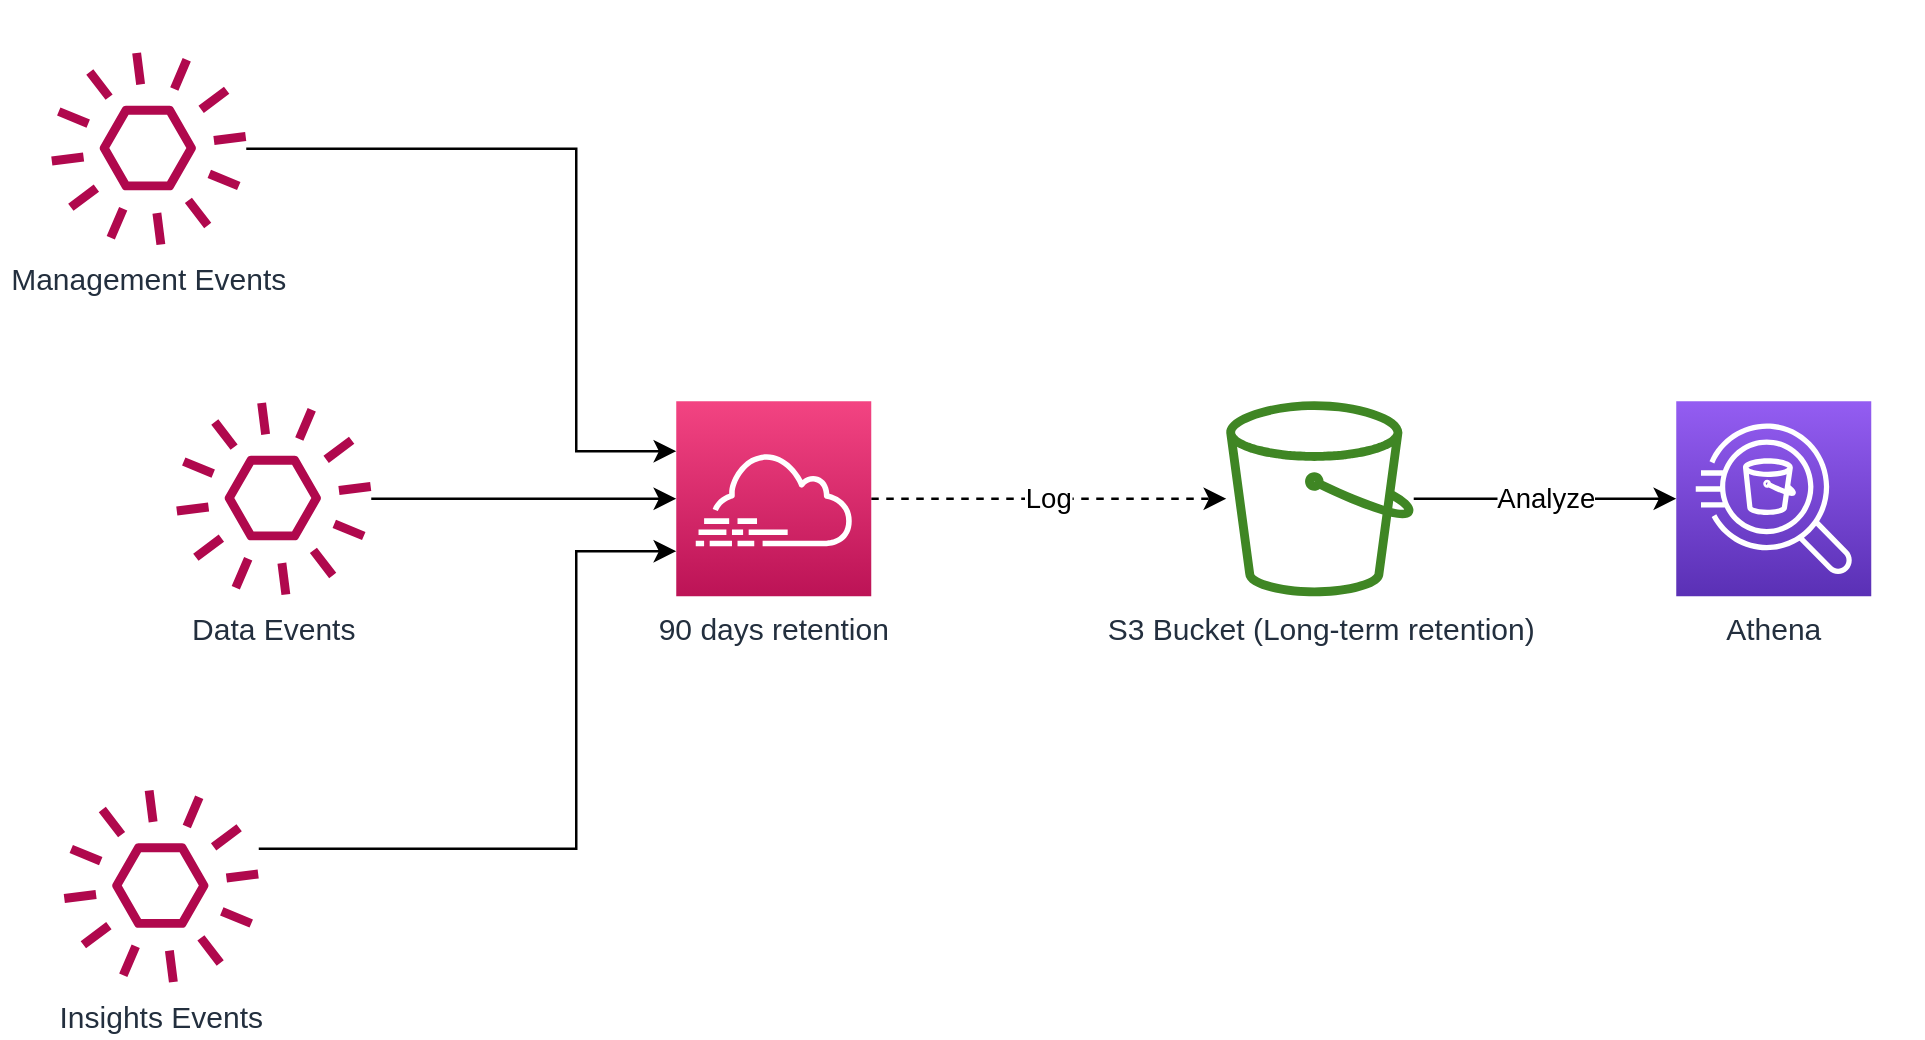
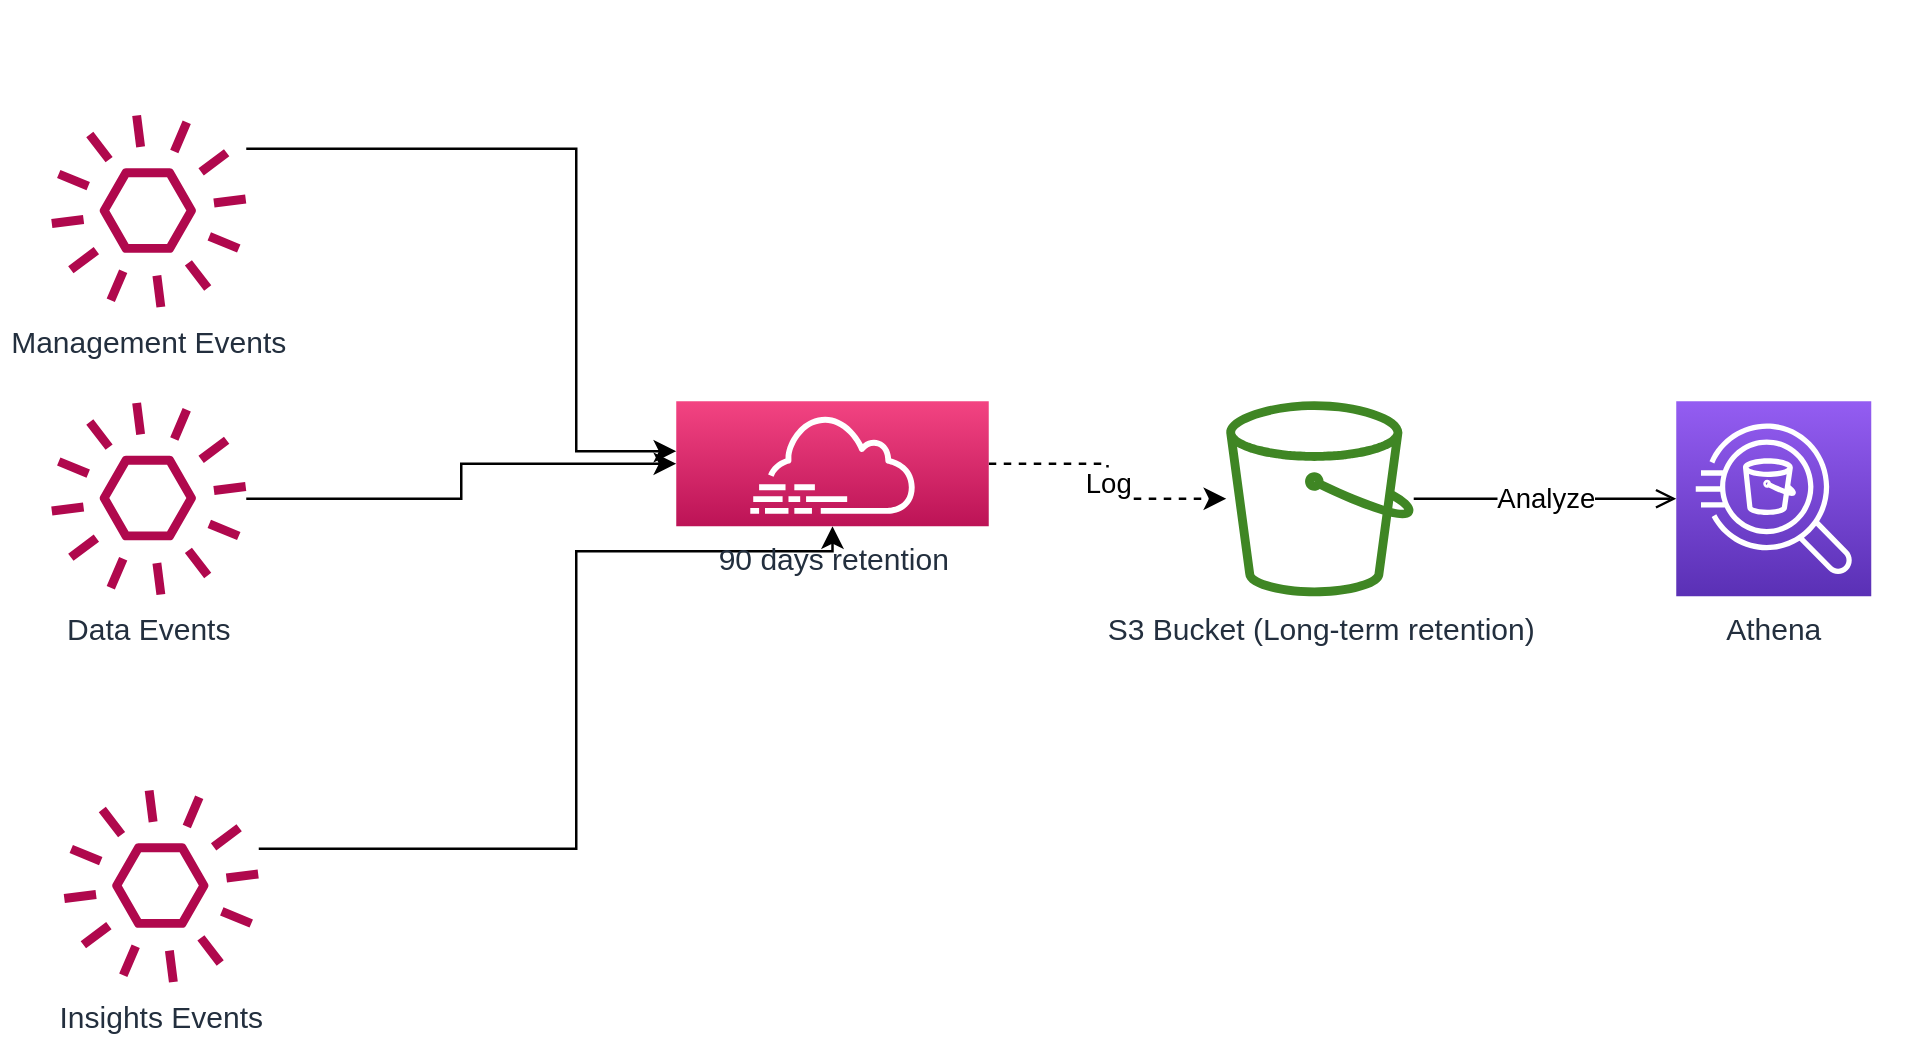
node "Management Events": moved (149, 149) -> (149, 211)
node "Data Events": moved (274, 499) -> (149, 499)
node "90 days retention": size 195x195 -> 313x125
edge "S3 Bucket (Long-term retention)" -> "Athena": arrowhead classic -> open
